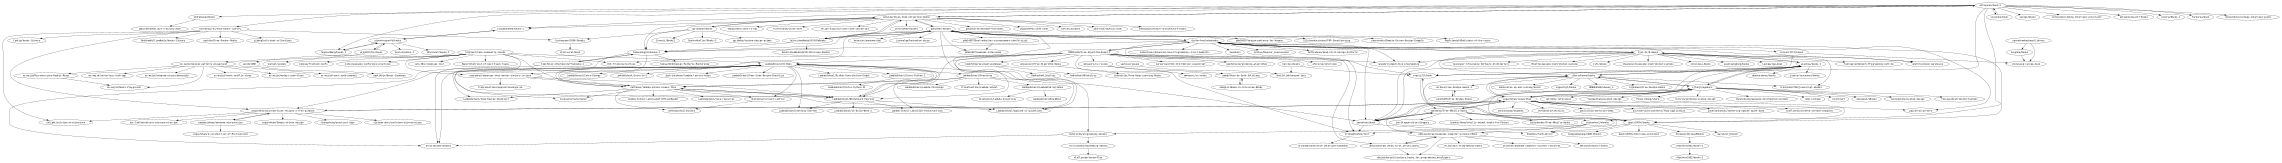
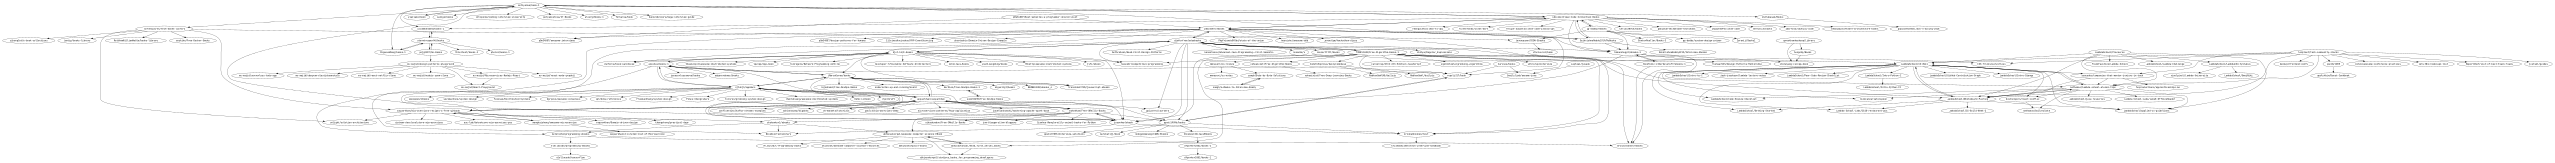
edge "p0w34007/ebooks" -> "p0w34007/Best-websites-a-programmer-should-visit": reversed
edge "LambdaSchool/CS-Wiki" -> "LambdaSchool/Precourse": reversed
node "dgryski/awesome-consensus": added
